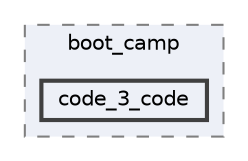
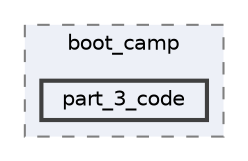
node "code_3_code": label "code_3_code" -> "part_3_code"
